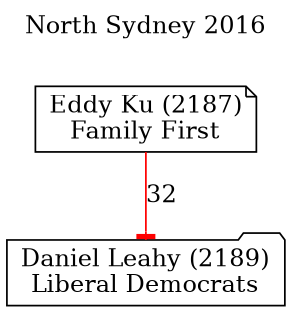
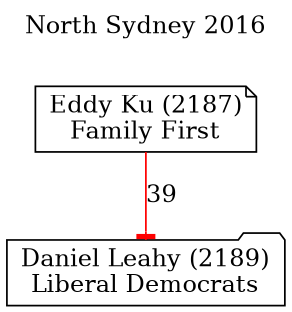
edge "Eddy Ku (2187) Family First" -> "Daniel Leahy (2189) Liberal Democrats": label "32" -> "39"
